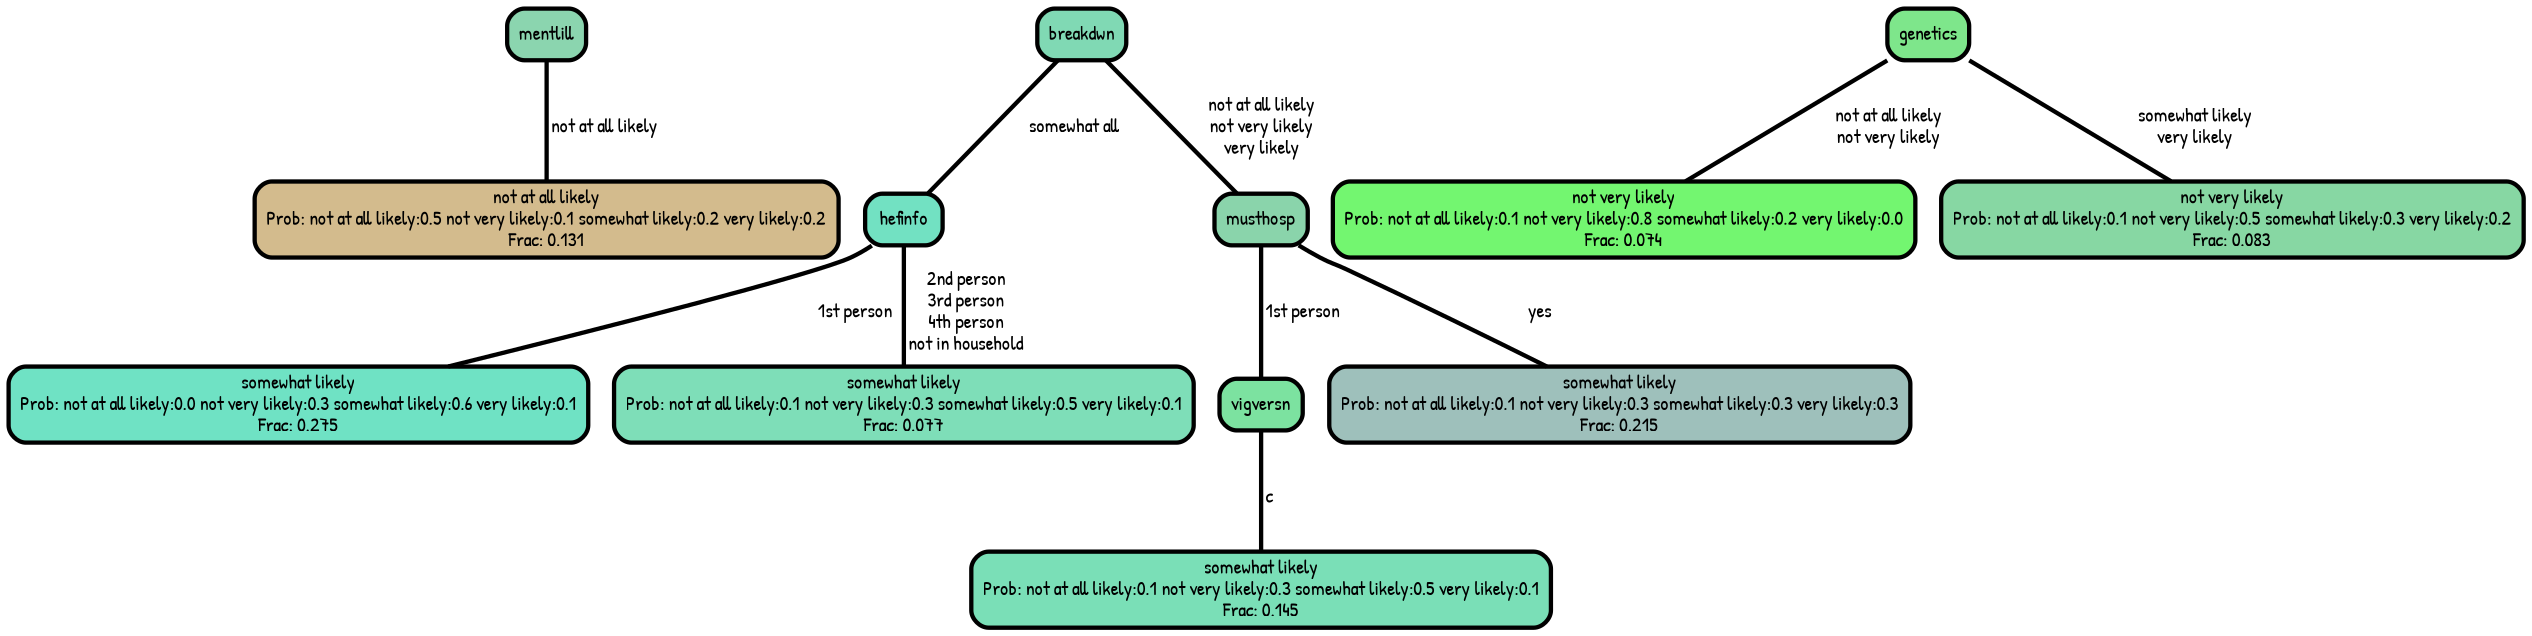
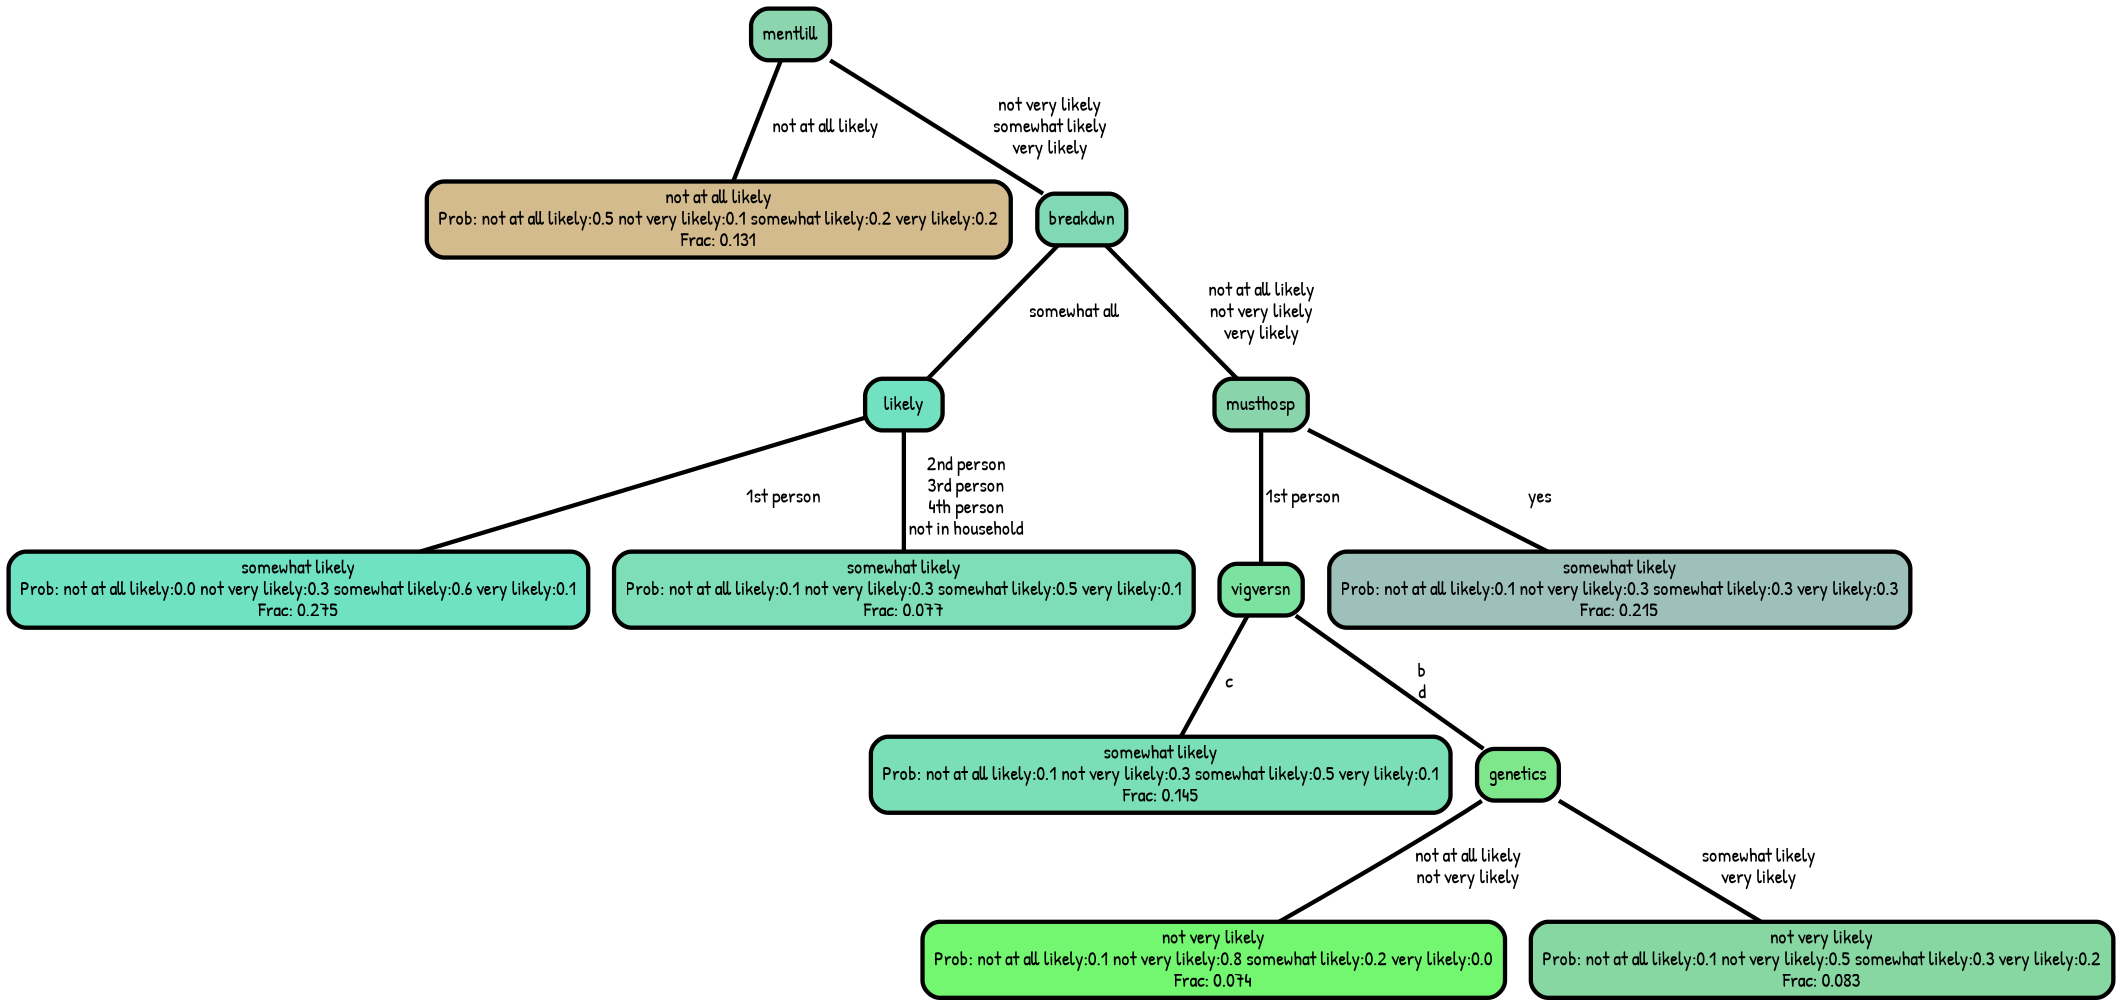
edge "mentlill" -- "breakdwn": added, label "not very likely somewhat likely very likely"
node "hefinfo": label "hefinfo" -> "likely"
edge "vigversn" -- "genetics": added, label "b d"
